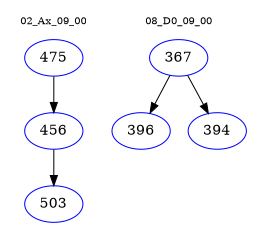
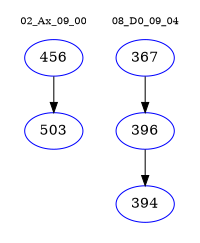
cluster "08_D0_09_00": label "08_D0_09_00" -> "08_D0_09_04"
node "475": removed
edge "367" -> "394": now "396" -> "394"
